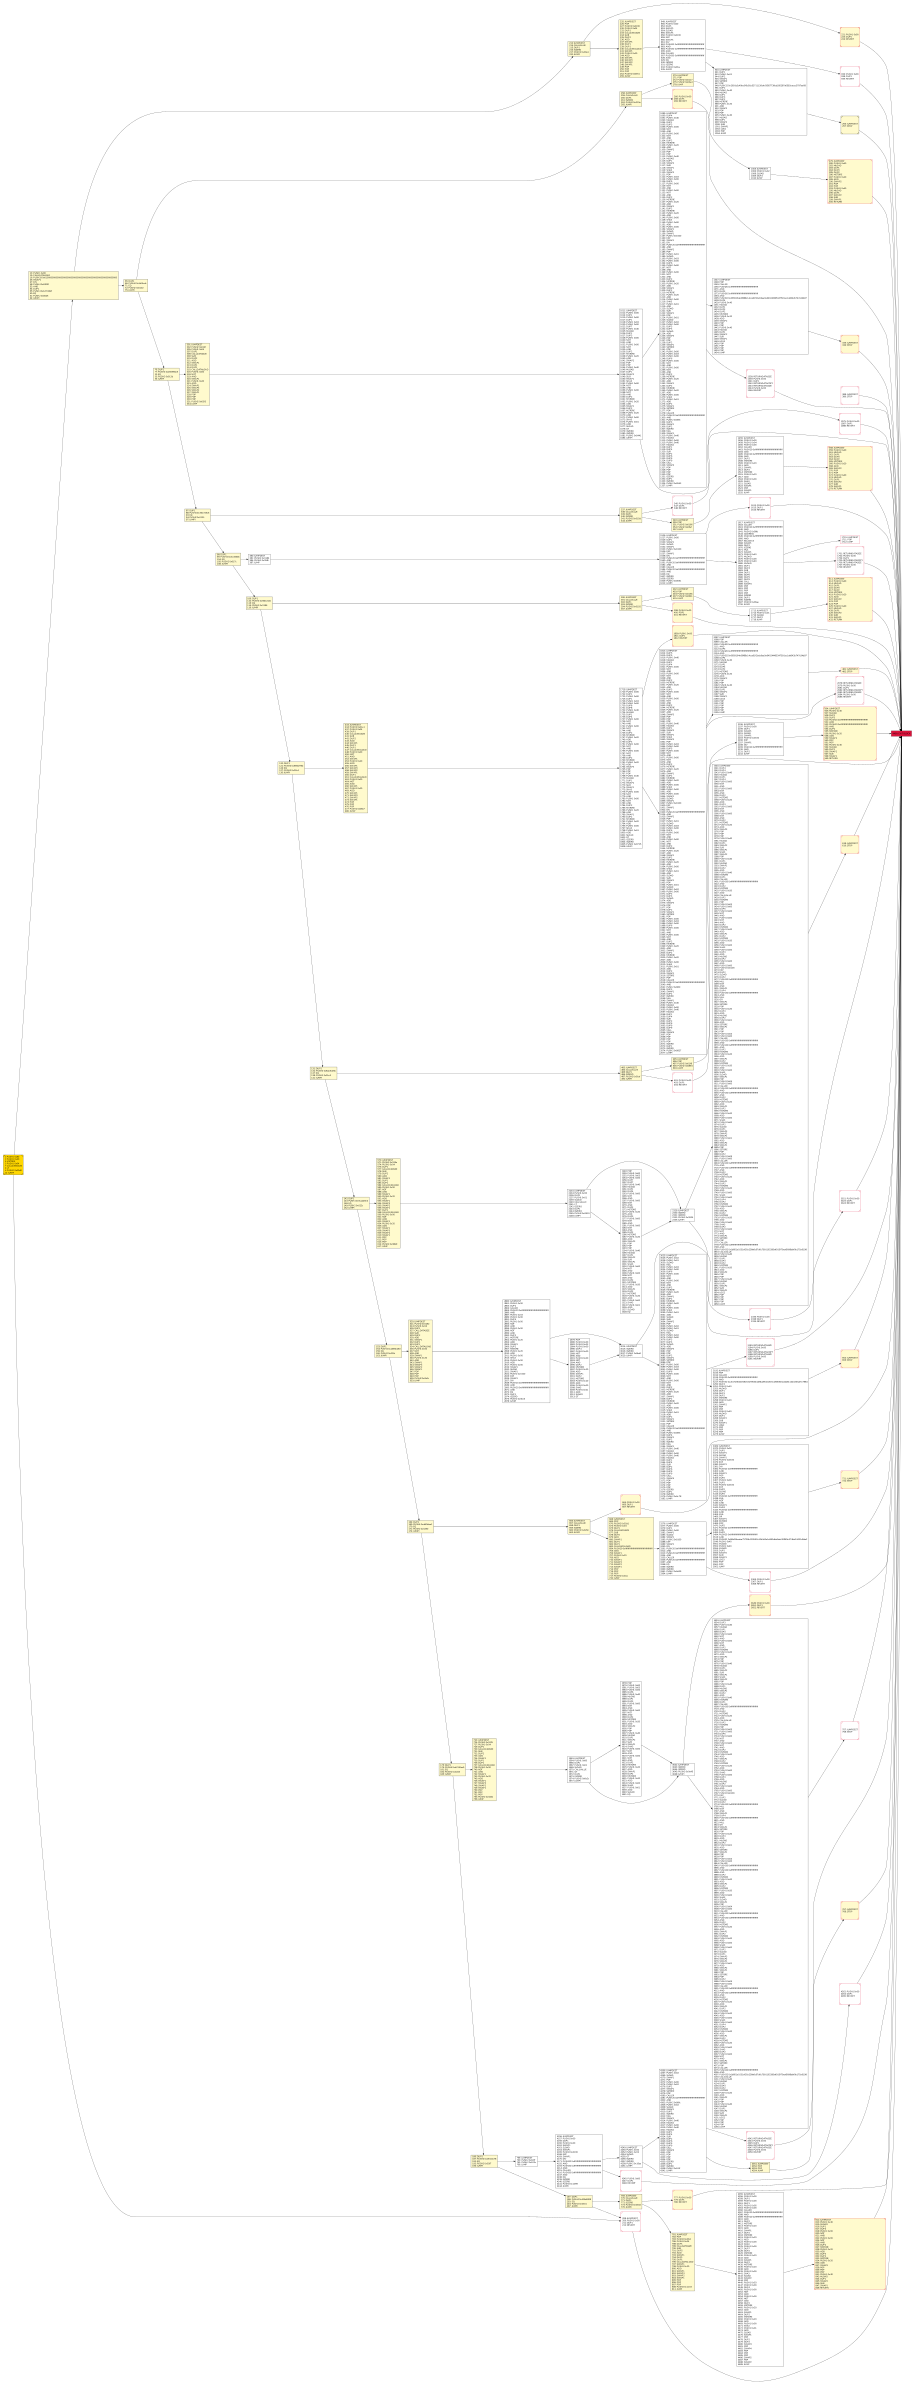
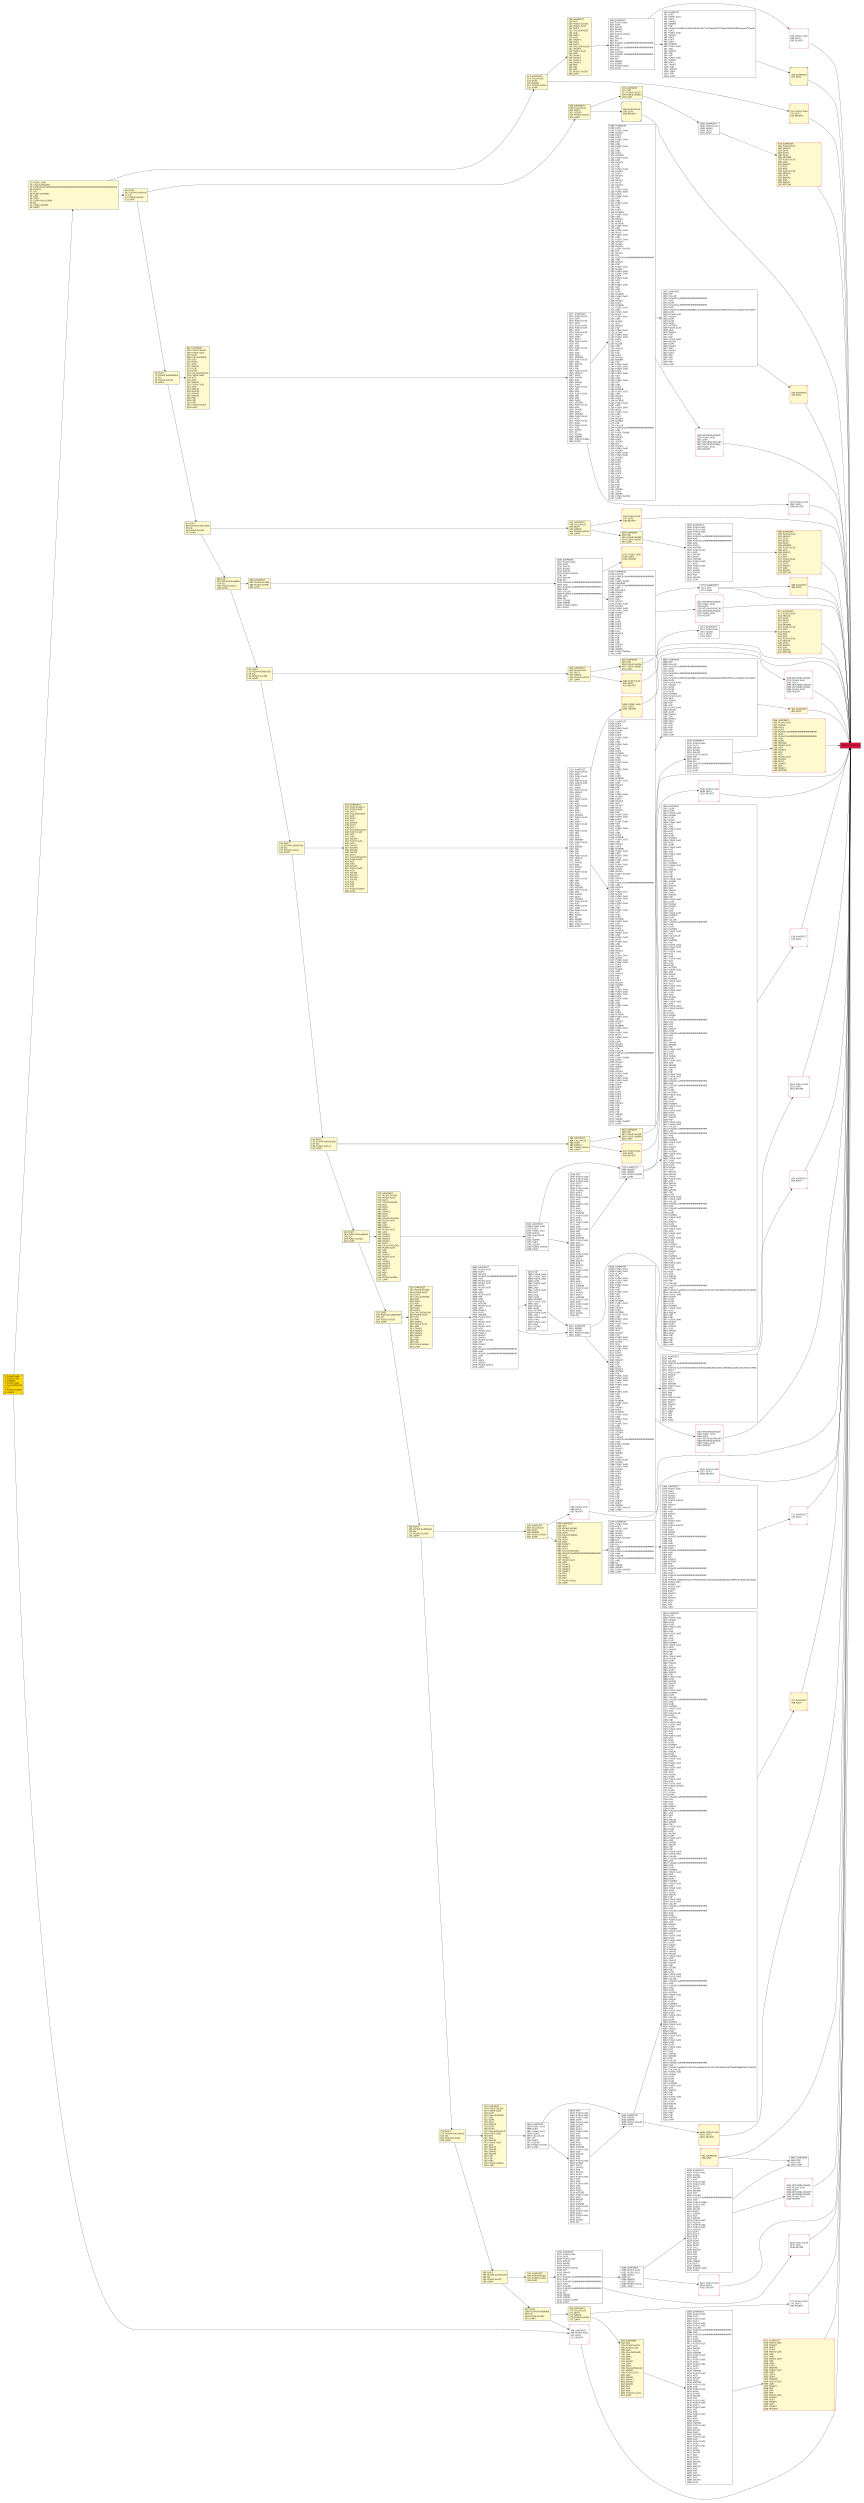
node "266: PUSH1 0x00 268: DUP1 269: REVERT": color crimson -> black
node "388: JUMPDEST 389: STOP": fillcolor white -> lemonchiffon
node "345: PUSH1 0x00 347: DUP1 348: REVERT": fillcolor white -> lemonchiffon
node "1613: PUSH1 0x00 1615: DUP1 1616: REVERT": fillcolor white -> lemonchiffon
node "1710: JUMPDEST 1711: POP 1712: JUMP": color crimson -> black
node "380: JUMPDEST 381: PUSH2 0x0184 384: PUSH2 0x05f6 387: JUMP": fillcolor white -> lemonchiffon
edge "1613: PUSH1 0x00 1615: DUP1 1616: REVERT" -> "4490: EXIT BLOCK": now "1710: JUMPDEST 1711: POP 1712: JUMP" -> "4490: EXIT BLOCK"
edge "1710: JUMPDEST 1711: POP 1712: JUMP" -> "388: JUMPDEST 389: STOP": added
node "618: JUMPDEST 619: STOP": fillcolor lemonchiffon -> white
node "491: PUSH1 0x00 493: DUP1 494: REVERT": fillcolor white -> lemonchiffon
node "654: JUMPDEST 655: STOP": fillcolor lemonchiffon -> white
node "721: JUMPDEST 722: STOP": fillcolor lemonchiffon -> white
node "664: PUSH1 0x00 666: DUP1 667: REVERT": fillcolor lemonchiffon -> white
node "757: JUMPDEST 758: STOP": fillcolor white -> lemonchiffon
edge "4351: JUMPDEST 4352: POP 4353: POP 4354: JUMP" -> "767: JUMPDEST 768: STOP": reversed
node "759: JUMPDEST 760: PUSH2 0x02ff 763: PUSH2 0x103c 766: JUMP": fillcolor white -> lemonchiffon
node "4351: JUMPDEST 4352: POP 4353: POP 4354: JUMP": fillcolor lemonchiffon -> white
node "777: PUSH1 0x00 779: DUP1 780: REVERT": fillcolor lemonchiffon -> white
